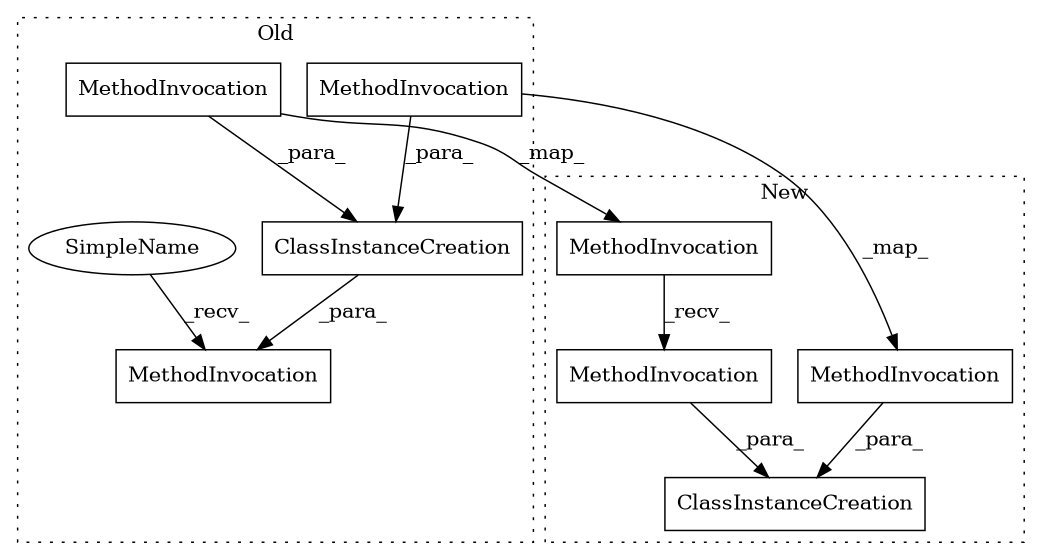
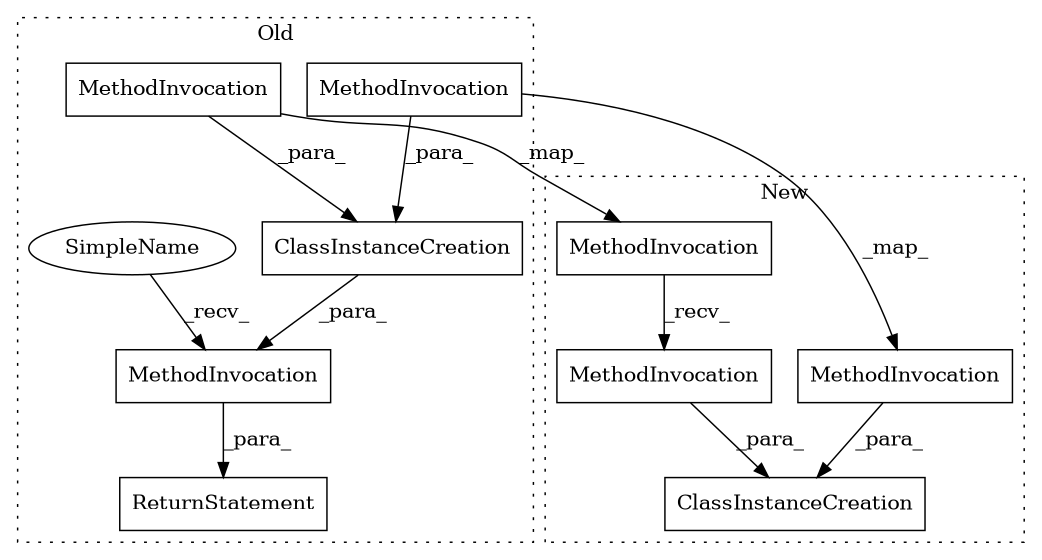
node "ReturnStatement": added
